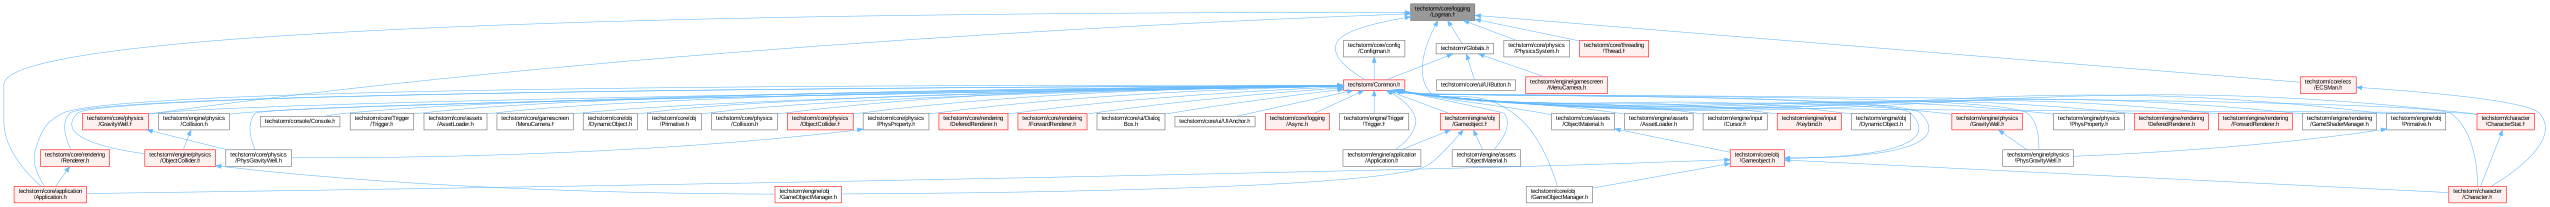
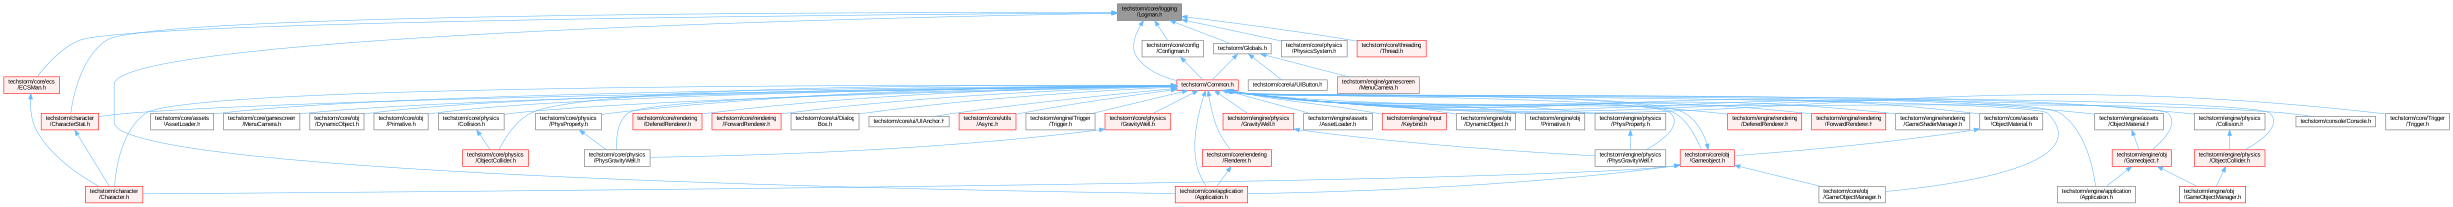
edge "techstorm/core/physics /GravityWell.h" -> "techstorm/core/logging /Logman.h": now "techstorm/core/config /Configman.h" -> "techstorm/core/logging /Logman.h"
node "techstorm/engine/gamescreen /MenuCamera.h": color red -> grey40
node "techstorm/core/logging /Async.h": label "techstorm/core/logging /Async.h" -> "techstorm/core/utils /Async.h"
node "techstorm/engine/input /Cursor.h": removed
edge "techstorm/core/physics /ObjectCollider.h" -> "techstorm/core/physics /Collision.h": added
edge "techstorm/engine/assets /ObjectMaterial.h" -> "techstorm/engine/obj /Gameobject.h": reversed
edge "techstorm/engine/physics /PhysGravityWell.h" -> "techstorm/engine/obj /Primative.h": now "techstorm/engine/physics /PhysGravityWell.h" -> "techstorm/engine/physics /PhysProperty.h"
